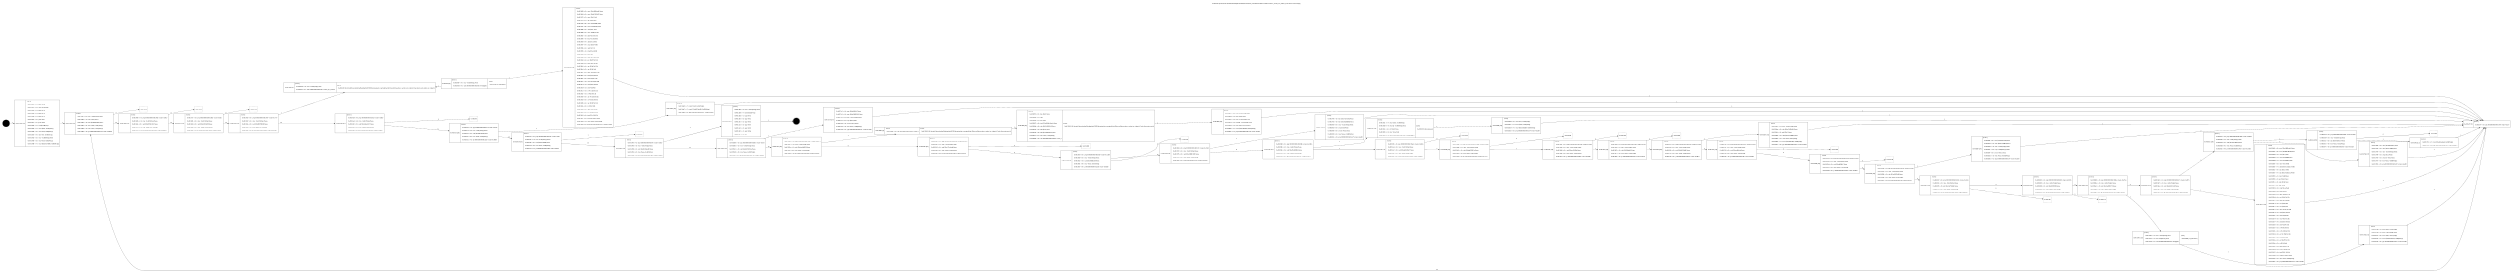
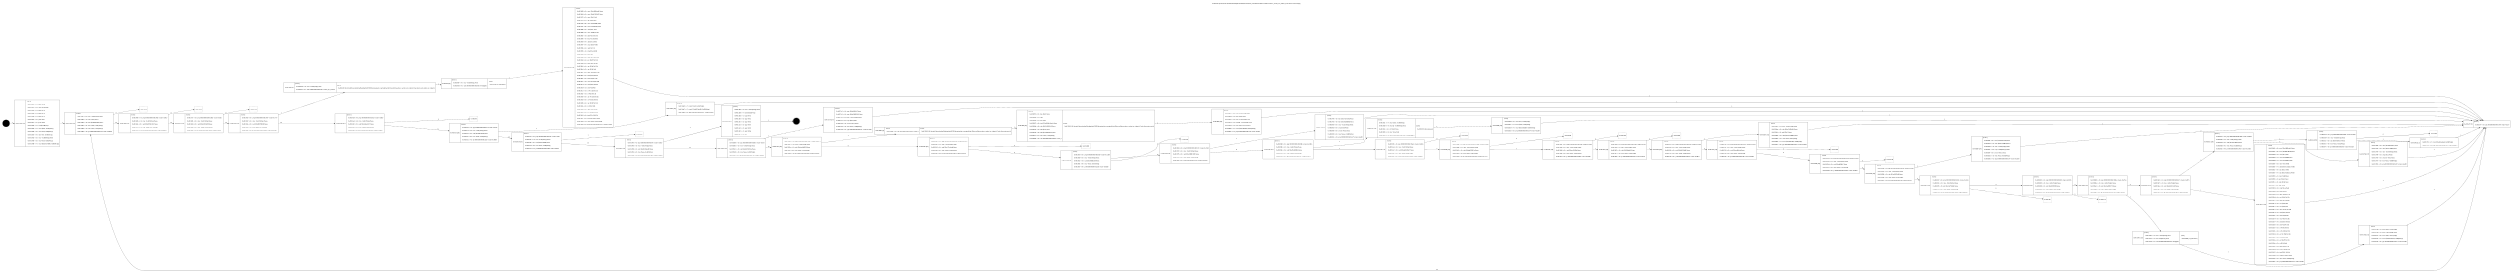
edge "0x40195f [9]" -> "0x401956 [9]": reversed
